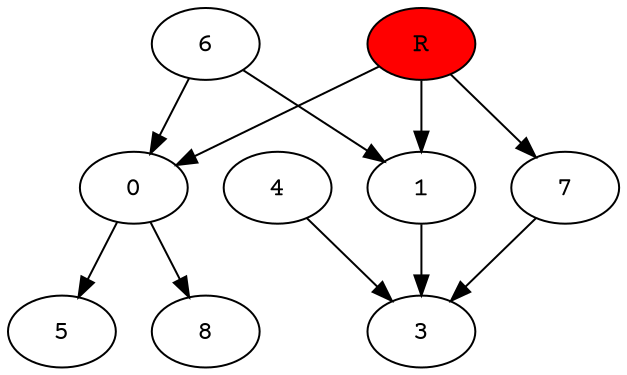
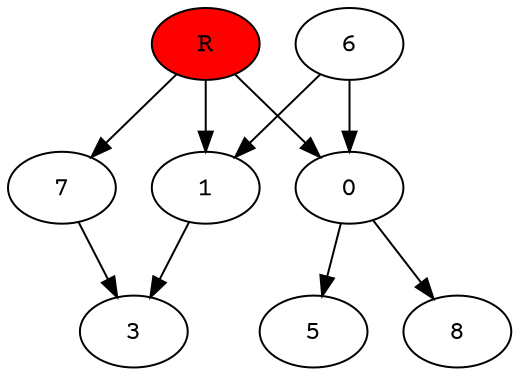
node "4": removed
